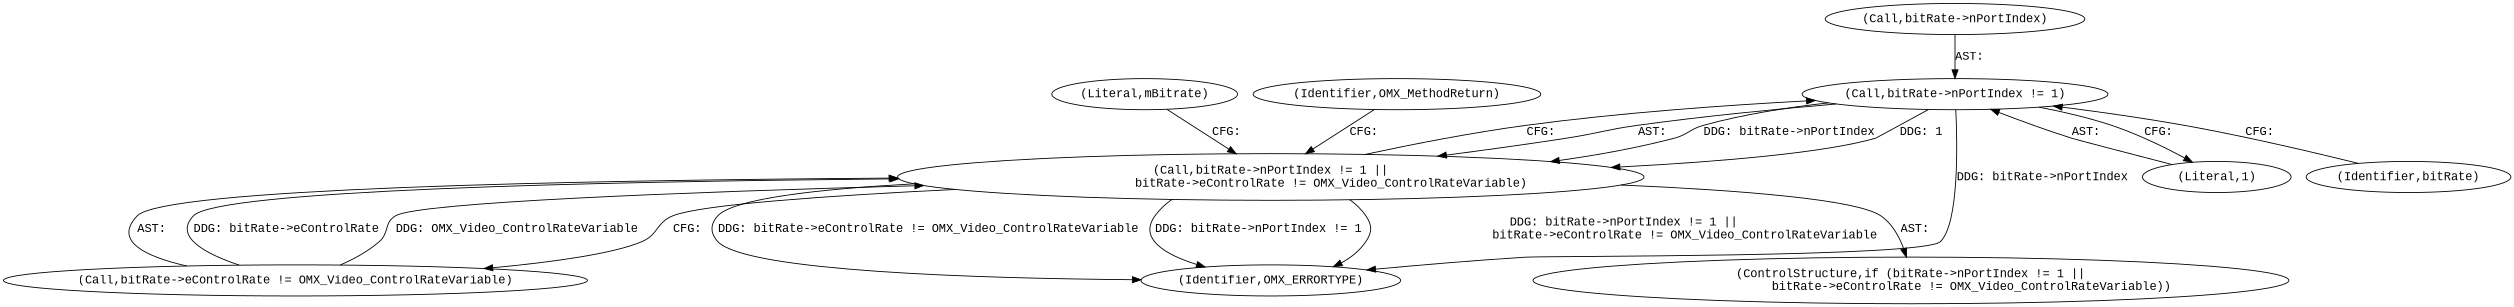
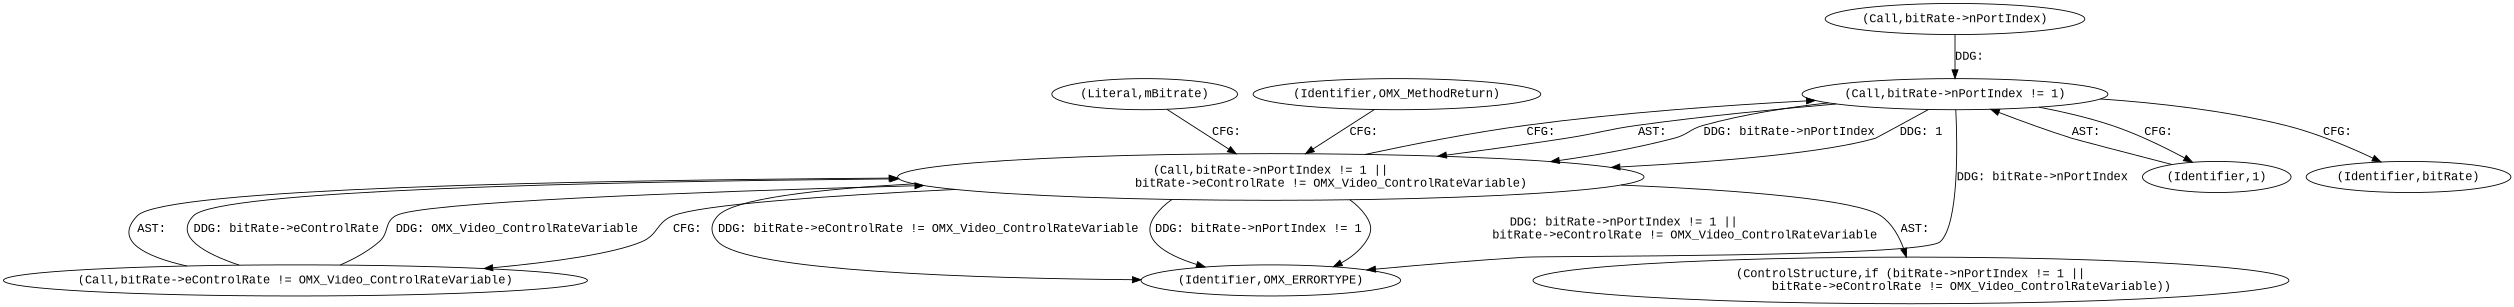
edge "(Call,bitRate->nPortIndex)" -> "(Call,bitRate->nPortIndex != 1)": label "AST: " -> "DDG: "
edge "(Identifier,bitRate)" -> "(Call,bitRate->nPortIndex != 1)": reversed
node "(Literal,1)": label "(Literal,1)" -> "(Identifier,1)"
